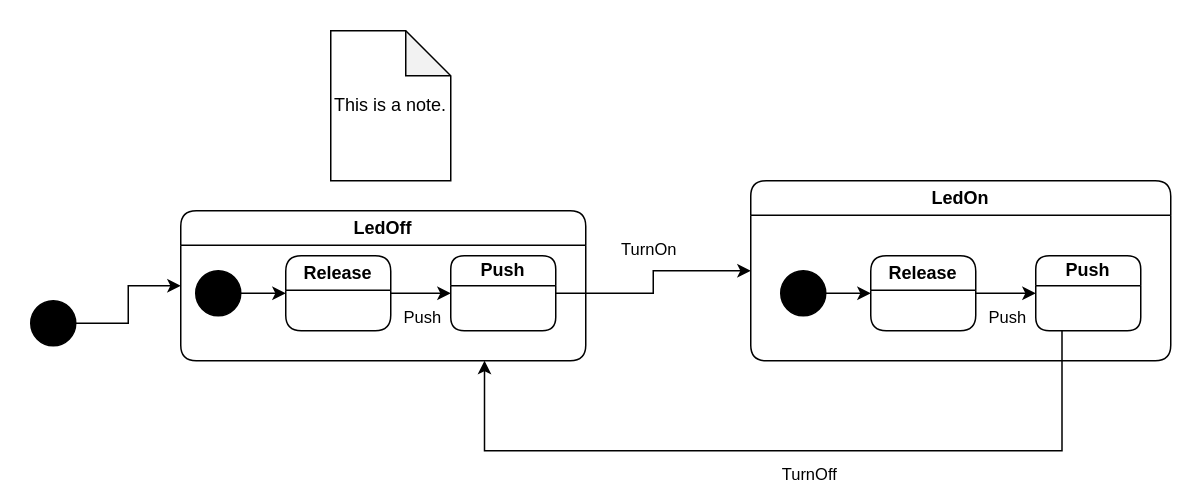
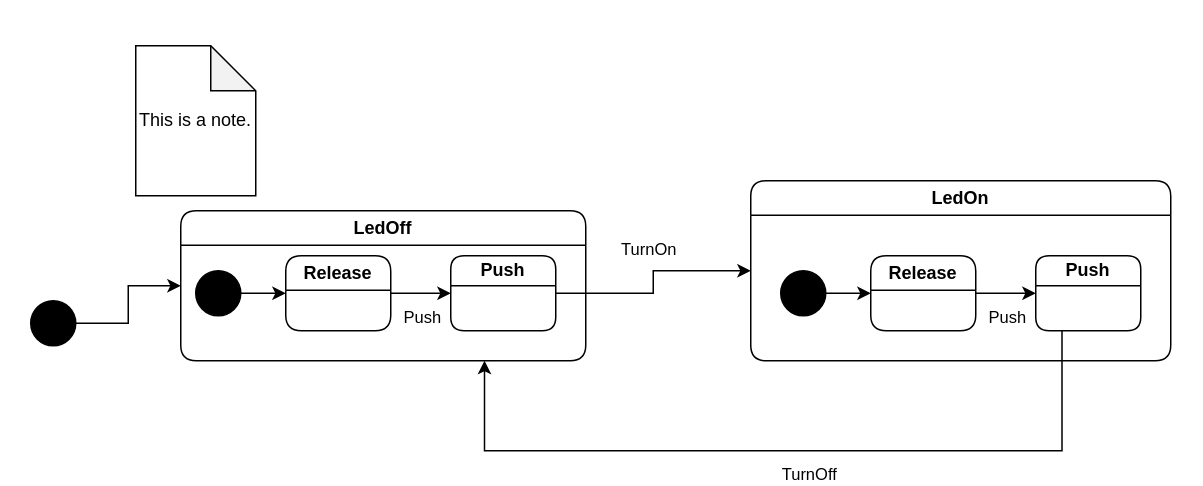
node "This is a note.": moved (391, 106) -> (196, 121)
